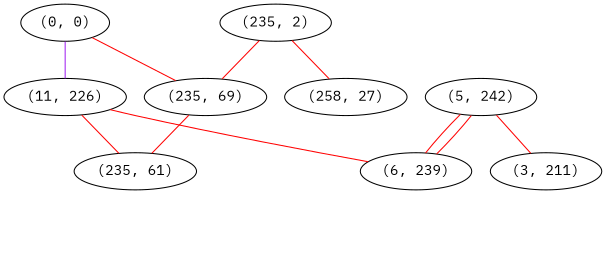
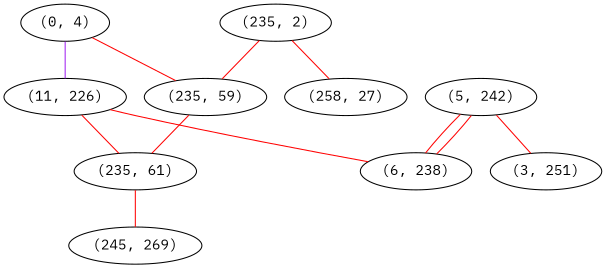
node "(0, 0)": label "(0, 0)" -> "(0, 4)"
node "(235, 69)": label "(235, 69)" -> "(235, 59)"
node "(6, 239)": label "(6, 239)" -> "(6, 238)"
node "(3, 211)": label "(3, 211)" -> "(3, 251)"
node "(245, 269)": added
